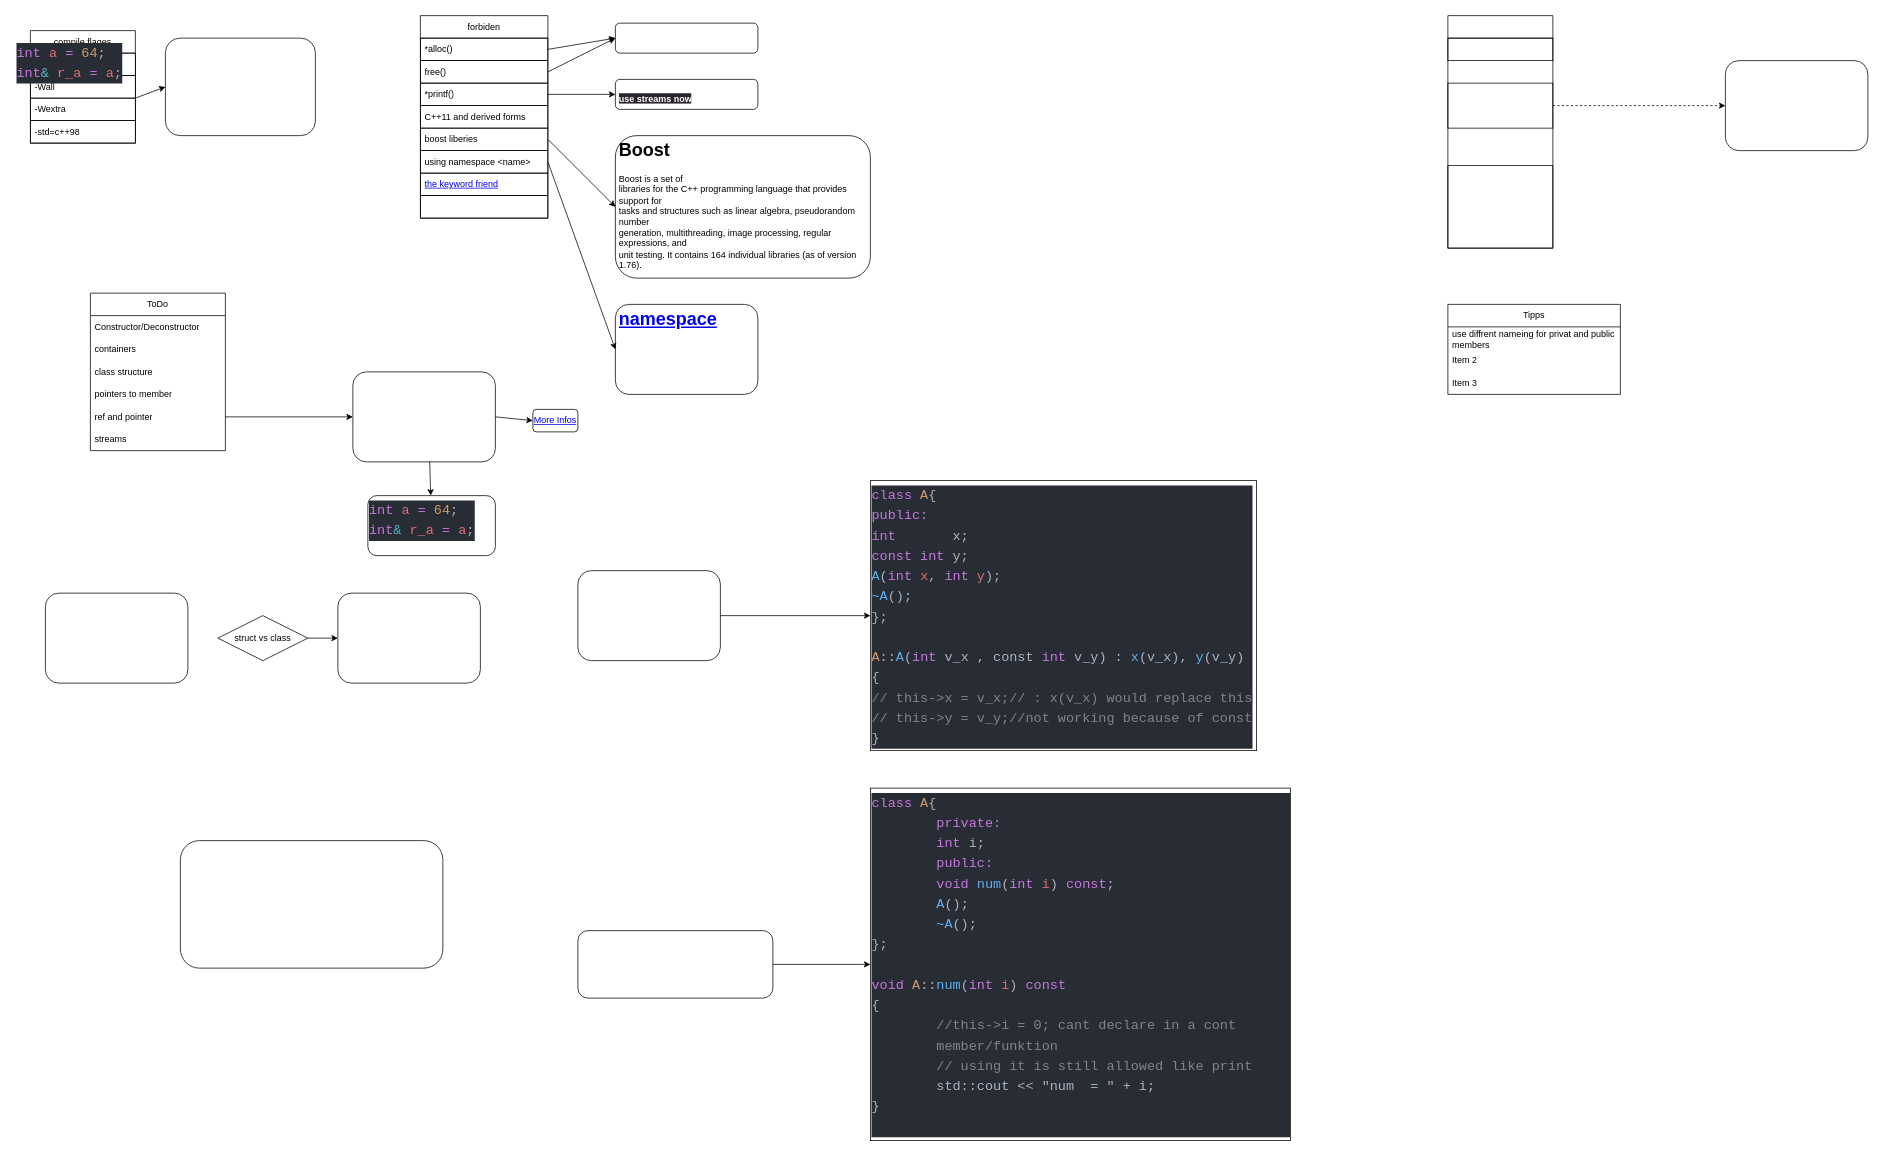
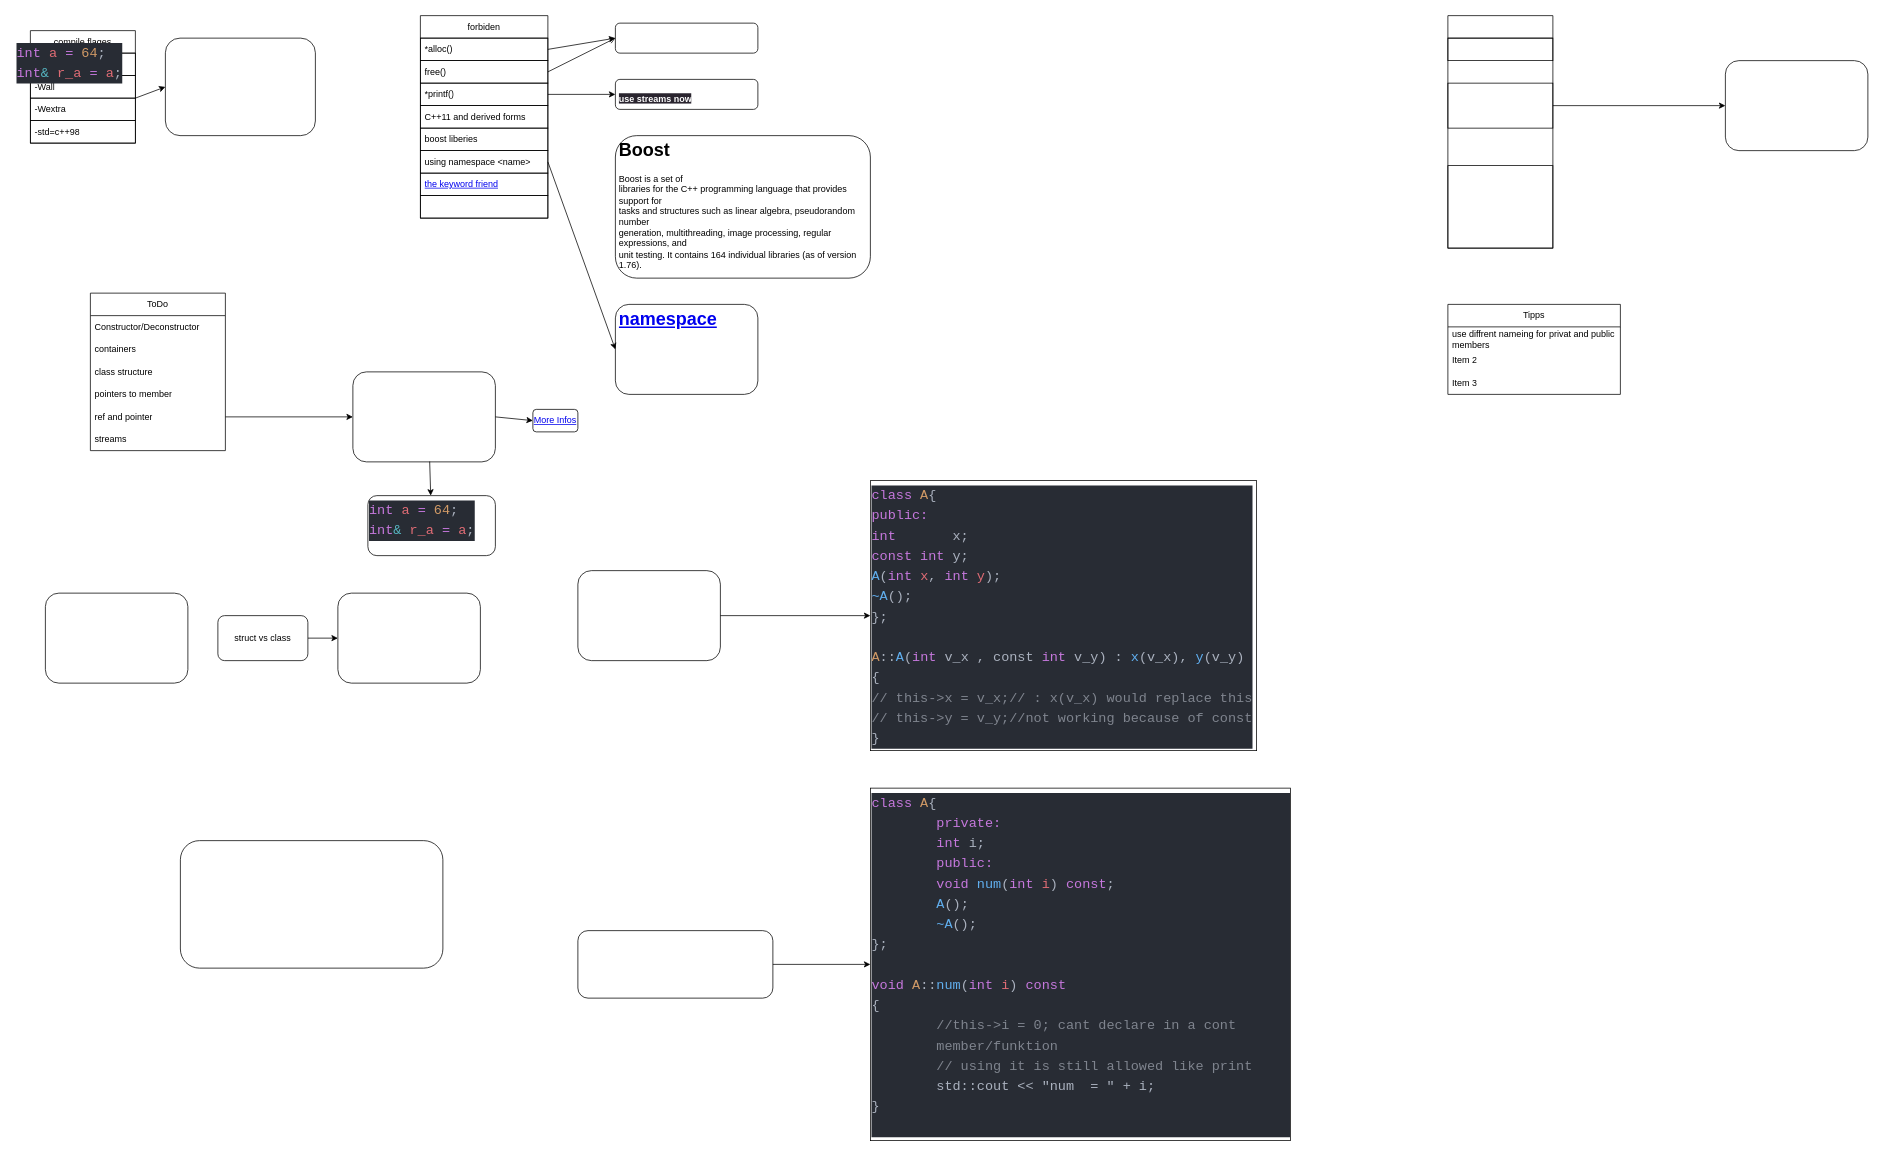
edge "free()" -> "use new & delete now": arrowhead classic -> open
edge "files containing class code are always name afte the class" -> "exampleclass -> BrickWall = BrickWall.hpp / BrickWall.cpp BrickWall.tpp": style dashed -> solid
edge "boost liberies" -> "BoostBoost is a set of libraries for the C++ programming language that provides support for tasks and structures such as linear algebra, pseudorandom number generation, multithreading, image processing, regular expressions, and unit testing. It contains 164 individual libraries (as of version 1.76).": removed
node "struct vs class": shape diamond -> rounded rectangle
